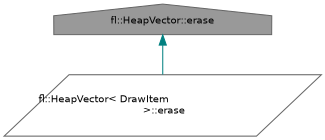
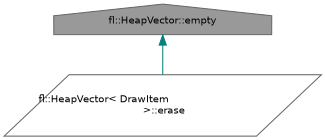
node "fl::HeapVector::erase": label "fl::HeapVector::erase" -> "fl::HeapVector::empty"
